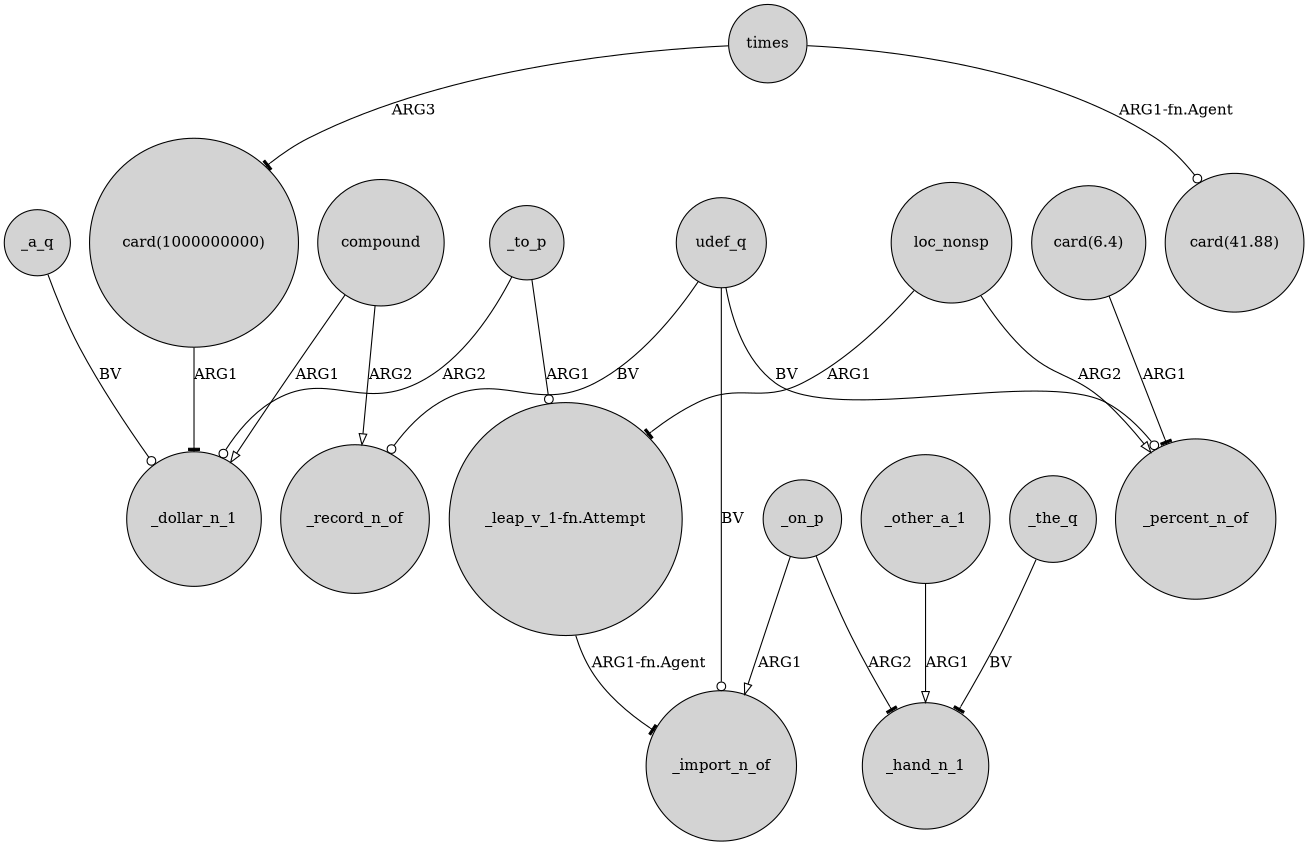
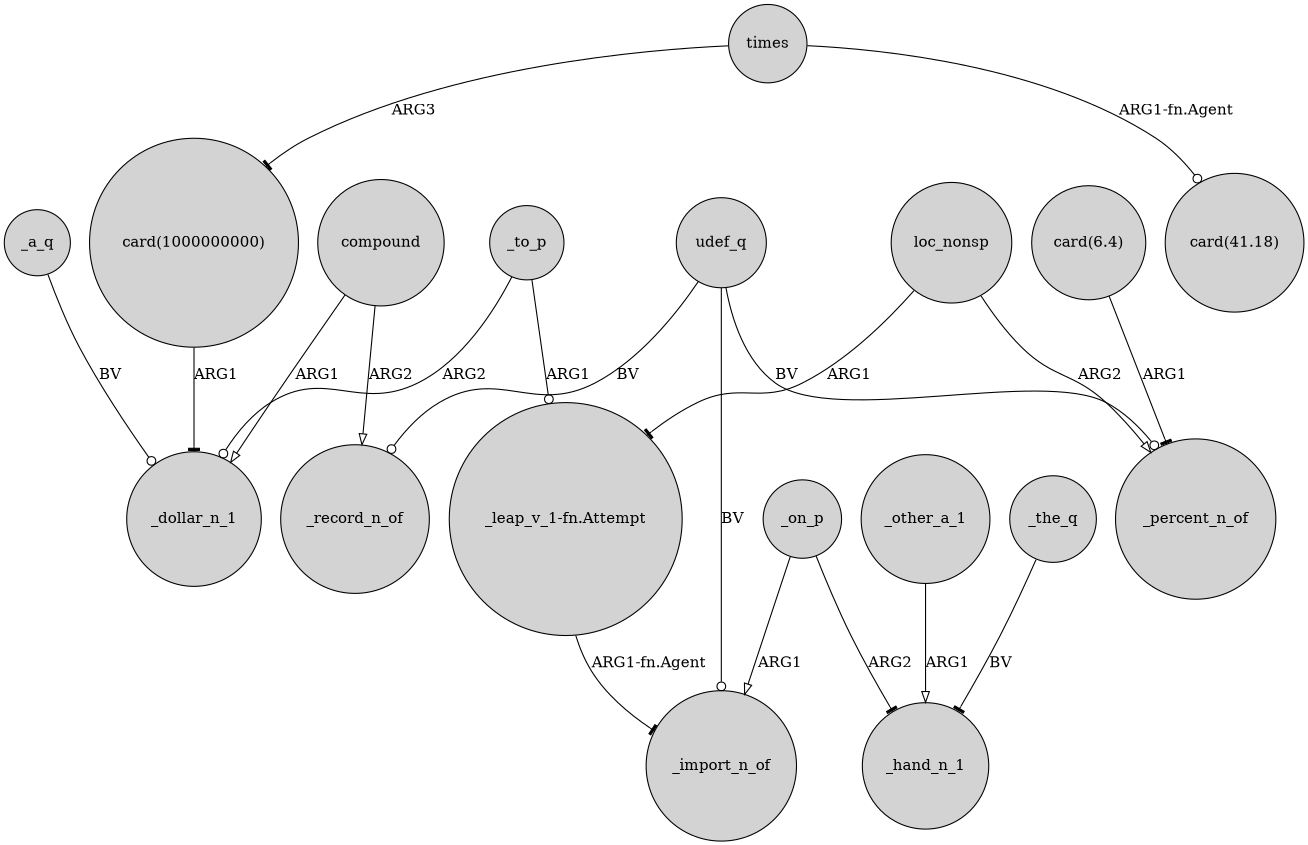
node "card(41.88)": label "card(41.88)" -> "card(41.18)"
